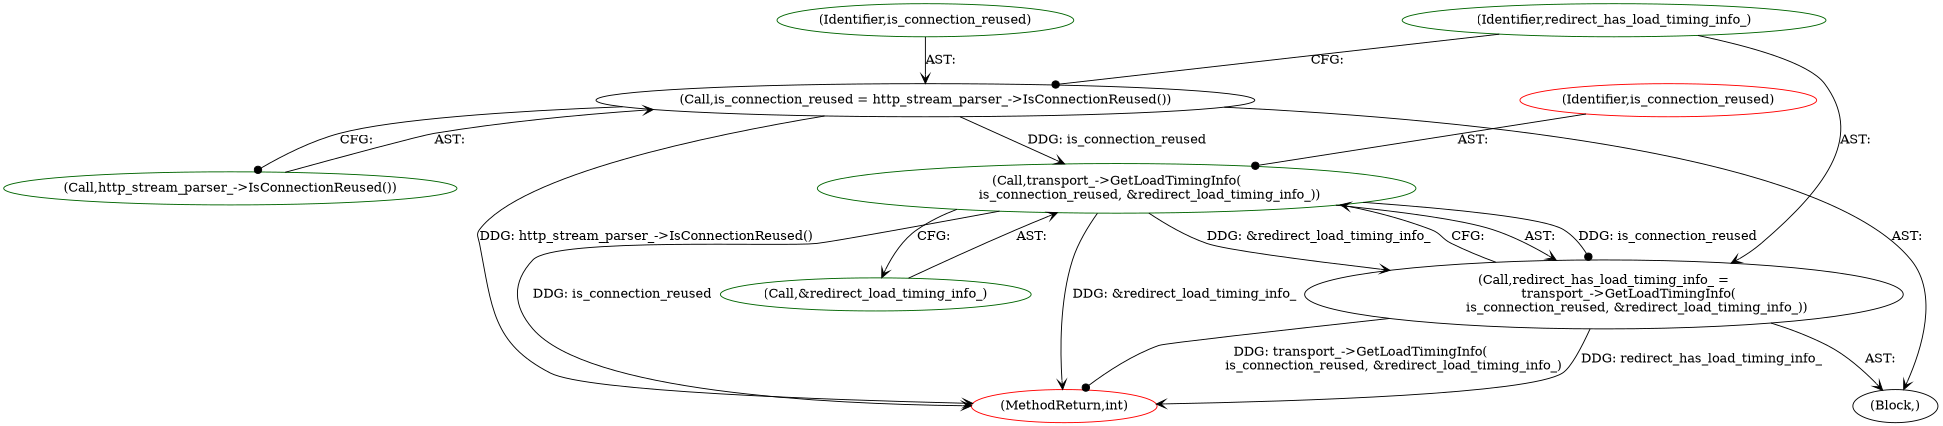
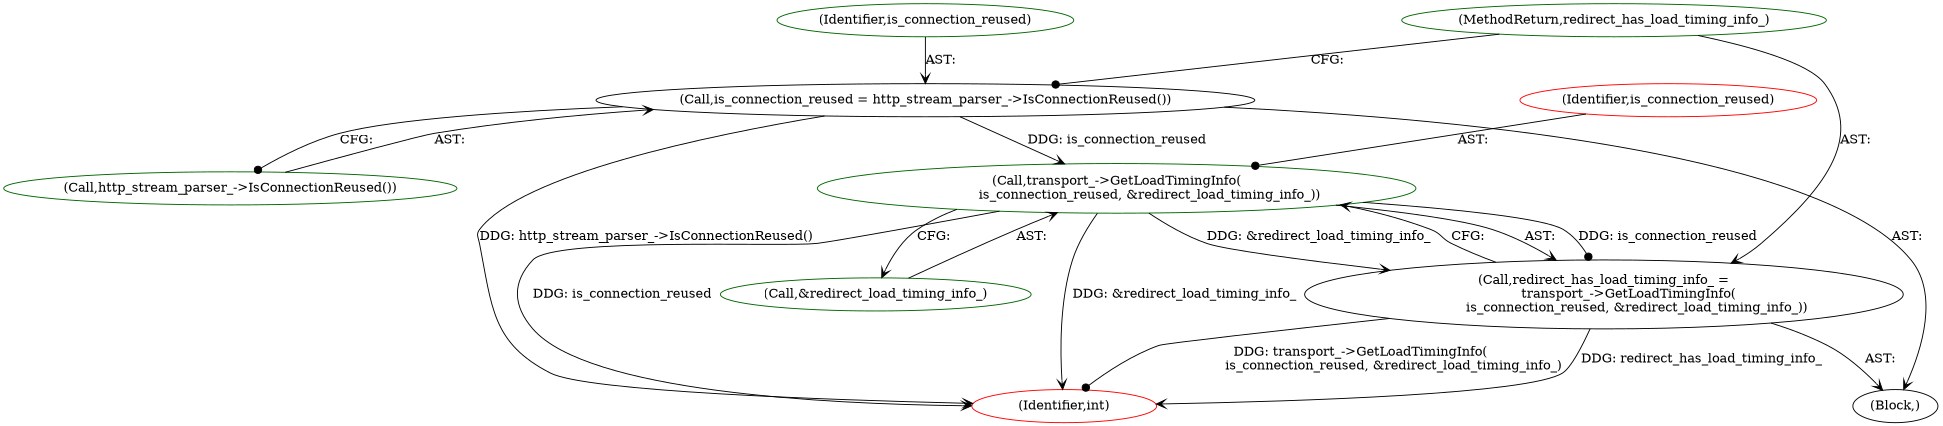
node "(Identifier,redirect_has_load_timing_info_)": label "(Identifier,redirect_has_load_timing_info_)" -> "(MethodReturn,redirect_has_load_timing_info_)"
node "(MethodReturn,int)": label "(MethodReturn,int)" -> "(Identifier,int)"
